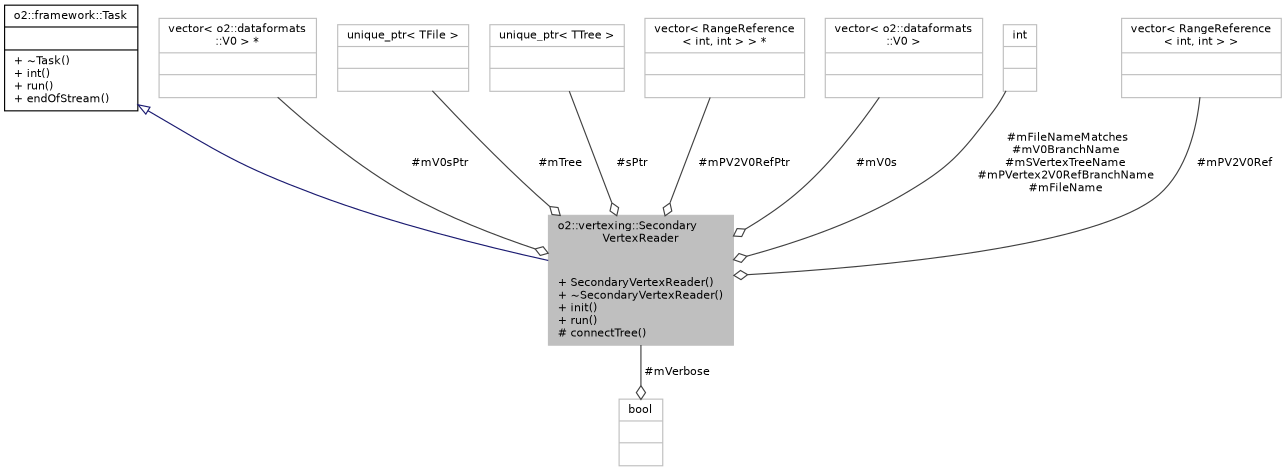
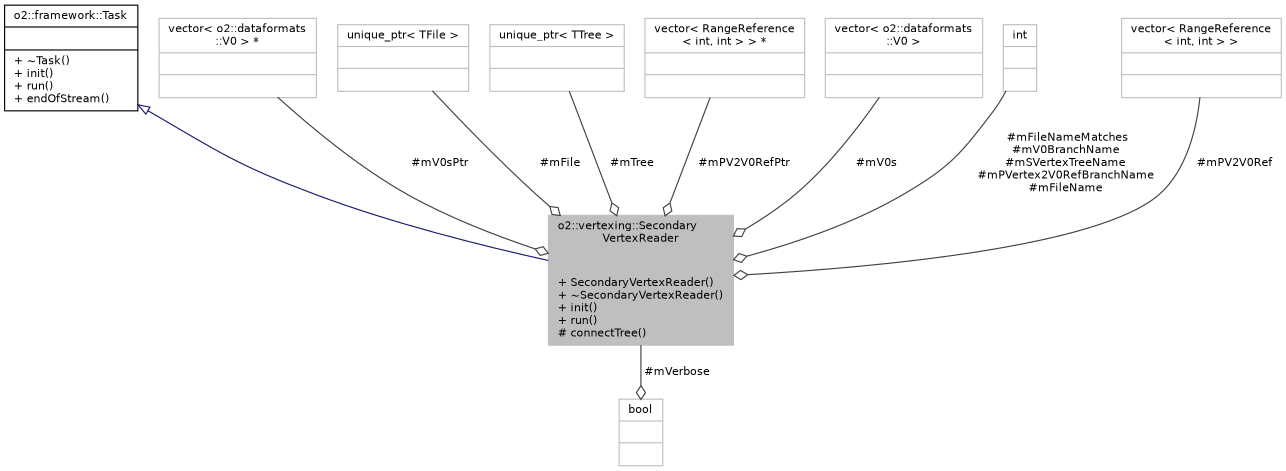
node "o2::framework::Task": text "+ int()" -> "+ init()"
edge "unique_ptr< TFile >" -> "o2::vertexing::Secondary": label " #mTree" -> " #mFile"
edge "unique_ptr< TTree >" -> "o2::vertexing::Secondary": label " #sPtr" -> " #mTree"
